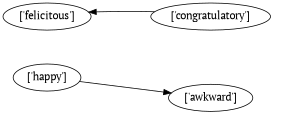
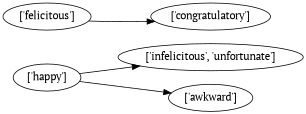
edge "['congratulatory']" -> "['felicitous']": reversed
node "['infelicitous', 'unfortunate']": added
